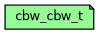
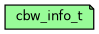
node "cbw_cbw_t": label "cbw_cbw_t" -> "cbw_info_t"
